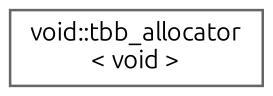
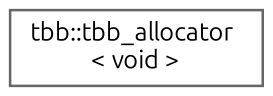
node "void::tbb_allocator < void >": label "void::tbb_allocator < void >" -> "tbb::tbb_allocator < void >"
